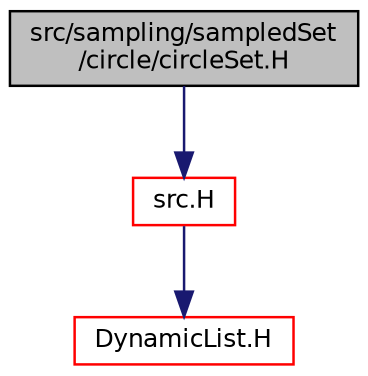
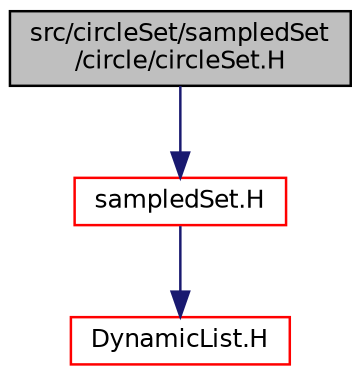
node "src/sampling/sampledSet /circle/circleSet.H": label "src/sampling/sampledSet /circle/circleSet.H" -> "src/circleSet/sampledSet /circle/circleSet.H"
node "src.H": label "src.H" -> "sampledSet.H"
